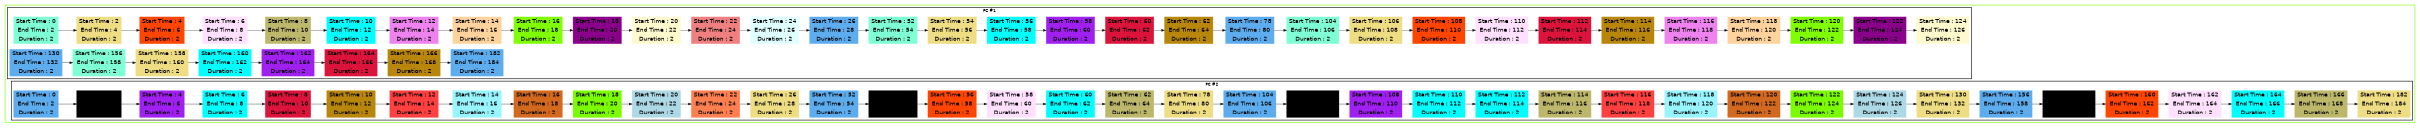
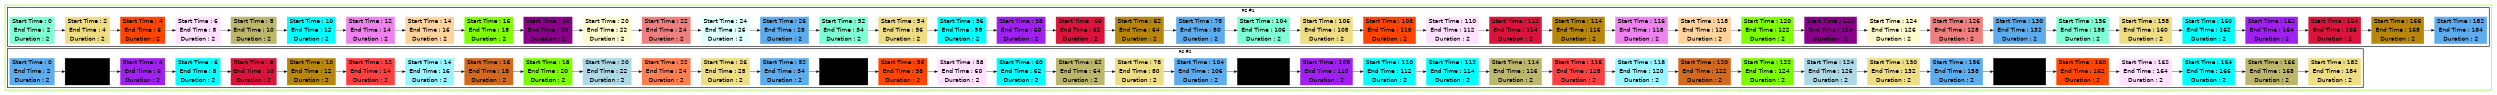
node "Start Time : 126": added
